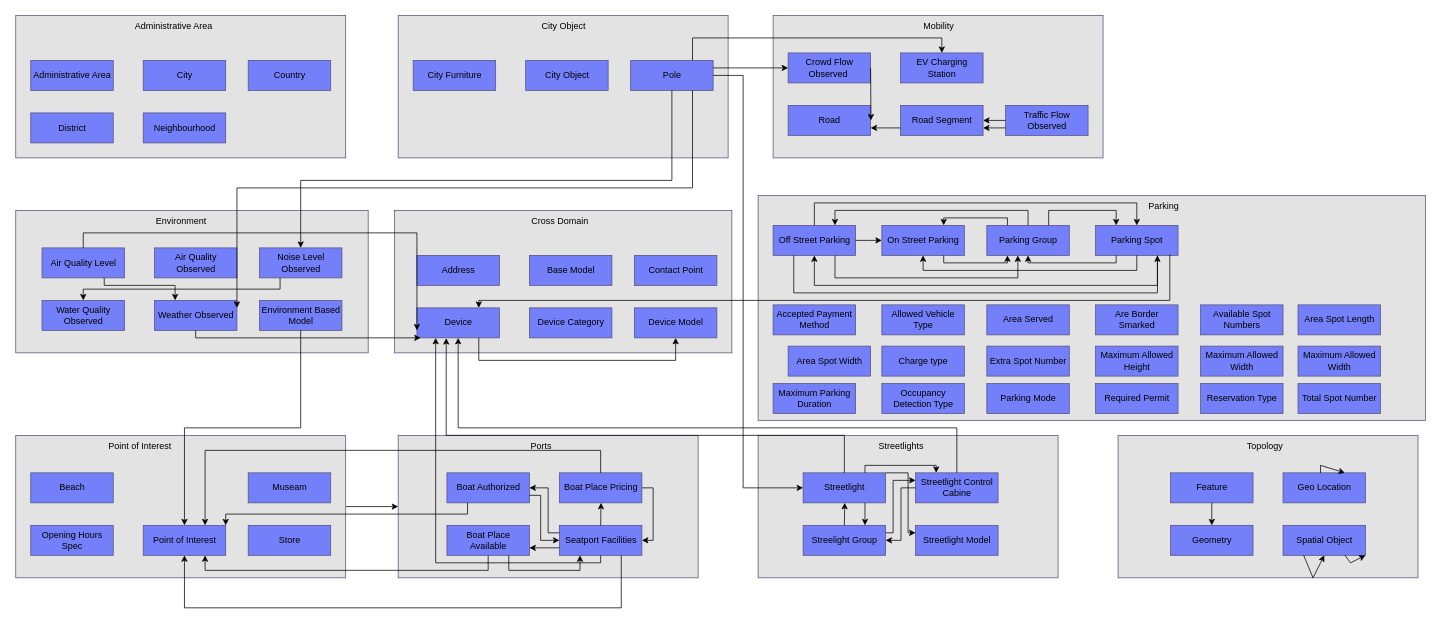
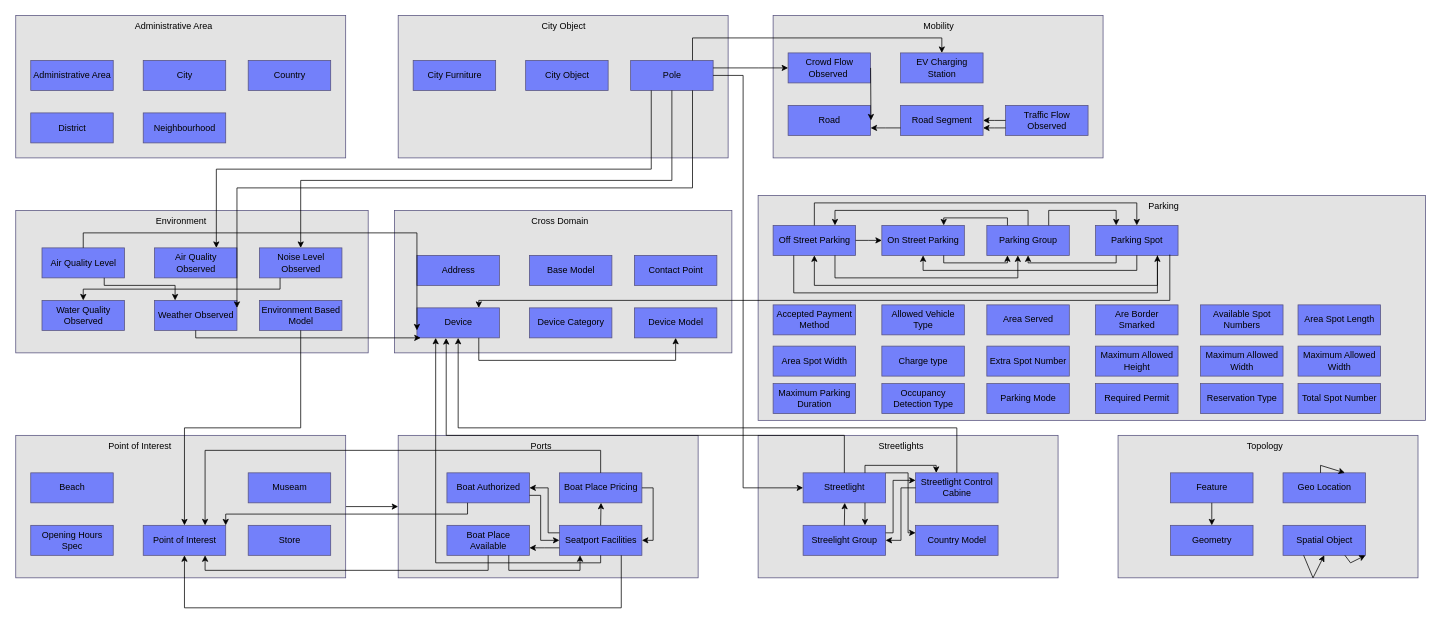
edge "Pole" -> "Air Quality Observed": added
node "Area Spot Width": moved (830, 361) -> (815, 361)
node "Streetlight Model": label "Streetlight Model" -> "Country Model"
